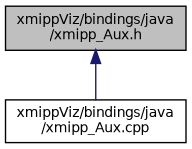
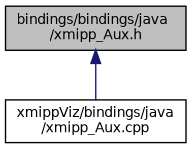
node "xmippViz/bindings/java /xmipp_Aux.h": label "xmippViz/bindings/java /xmipp_Aux.h" -> "bindings/bindings/java /xmipp_Aux.h"
